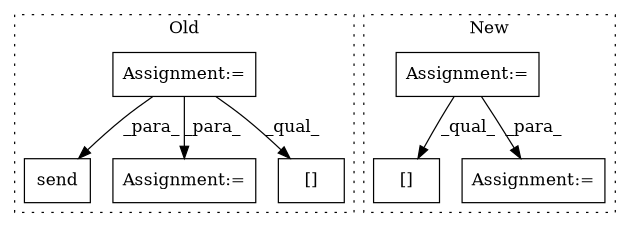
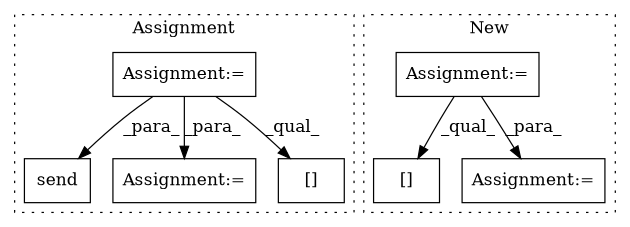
cluster "Old": label "Old" -> "Assignment"
